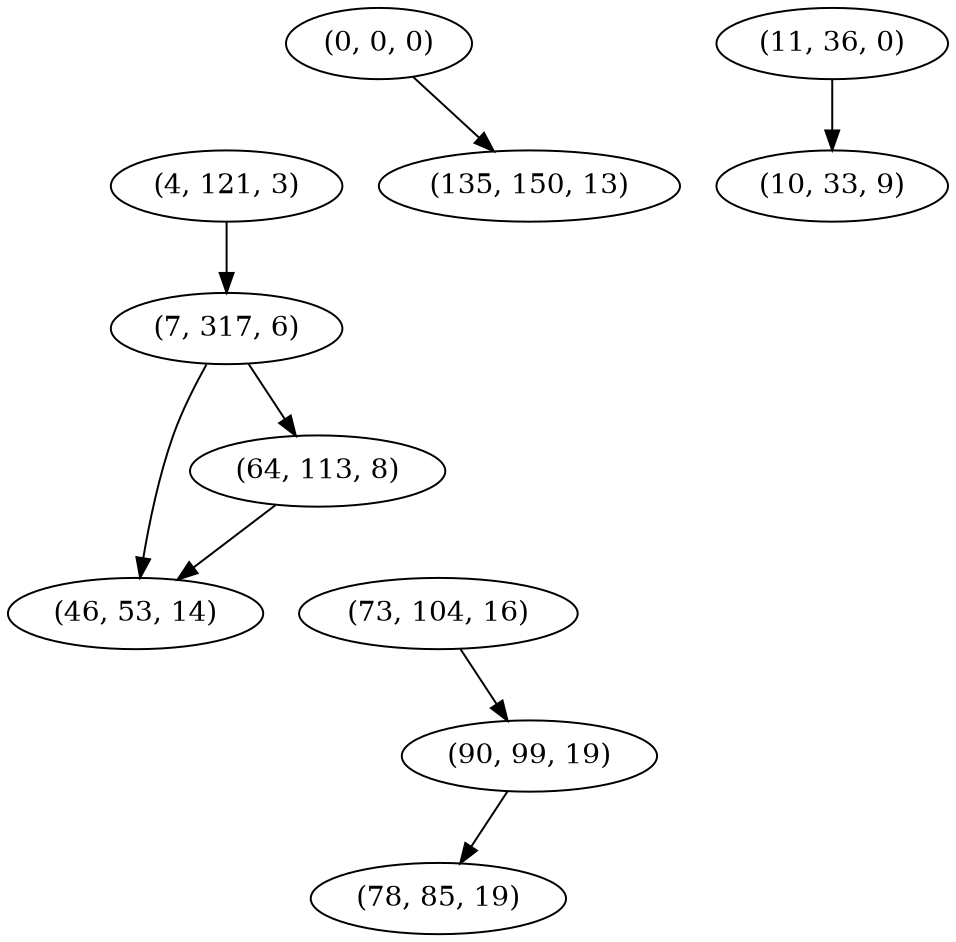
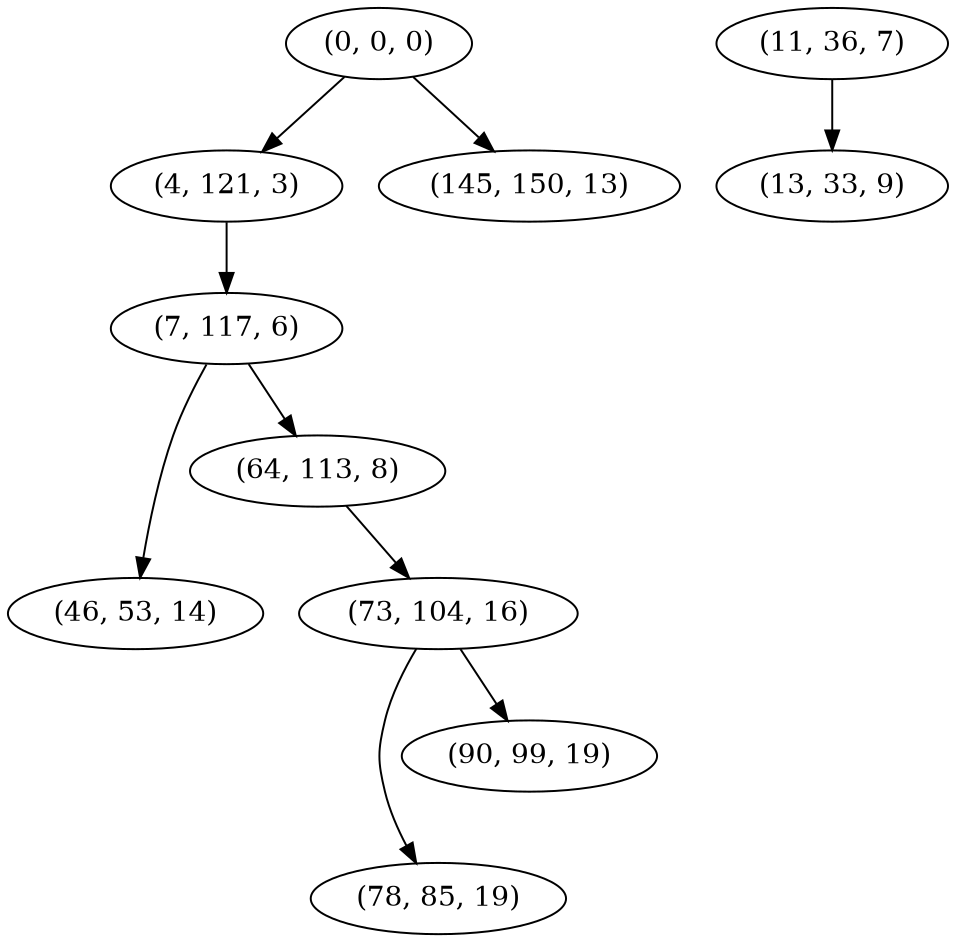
node "(11, 36, 0)": label "(11, 36, 0)" -> "(11, 36, 7)"
edge "(0, 0, 0)" -> "(4, 121, 3)": added
node "(135, 150, 13)": label "(135, 150, 13)" -> "(145, 150, 13)"
node "(10, 33, 9)": label "(10, 33, 9)" -> "(13, 33, 9)"
node "(7, 317, 6)": label "(7, 317, 6)" -> "(7, 117, 6)"
edge "(64, 113, 8)" -> "(46, 53, 14)": now "(64, 113, 8)" -> "(73, 104, 16)"
edge "(90, 99, 19)" -> "(78, 85, 19)": now "(73, 104, 16)" -> "(78, 85, 19)"
